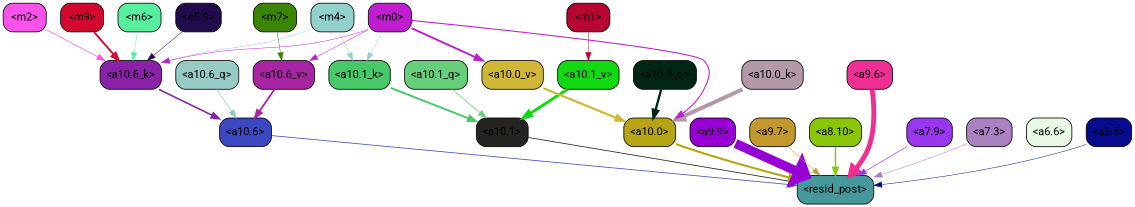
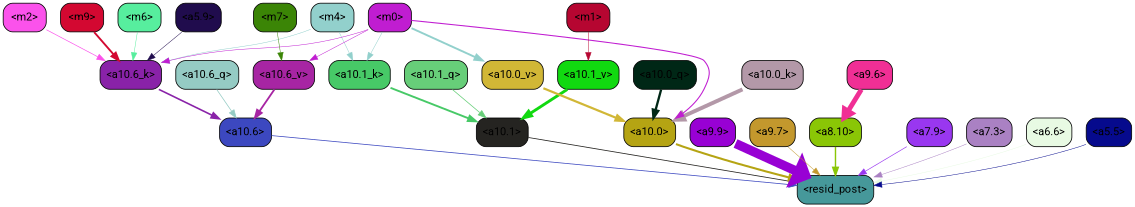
edge "<m0>" -> "<a10.0_v>": color #c01dd1 -> #92d0cc
edge "<a9.6>" -> "<resid_post>": now "<a9.6>" -> "<a8.10>"
